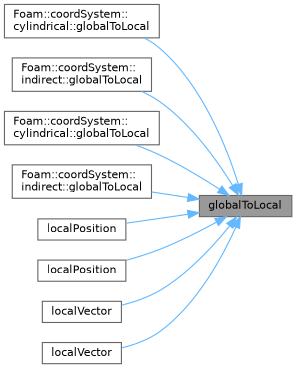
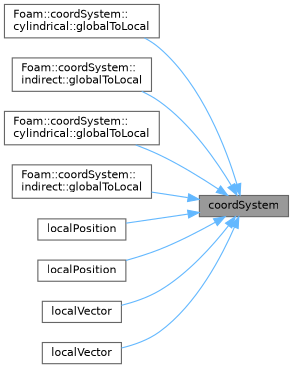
node "globalToLocal": label "globalToLocal" -> "coordSystem"
